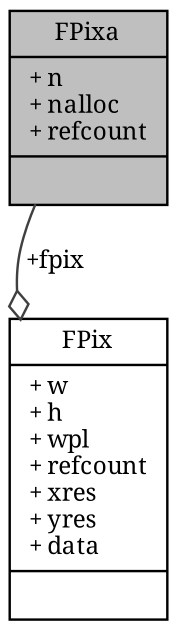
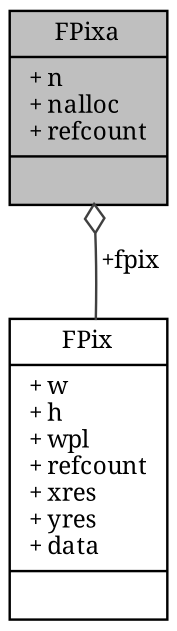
edge "FPixa" -> "FPix": reversed
